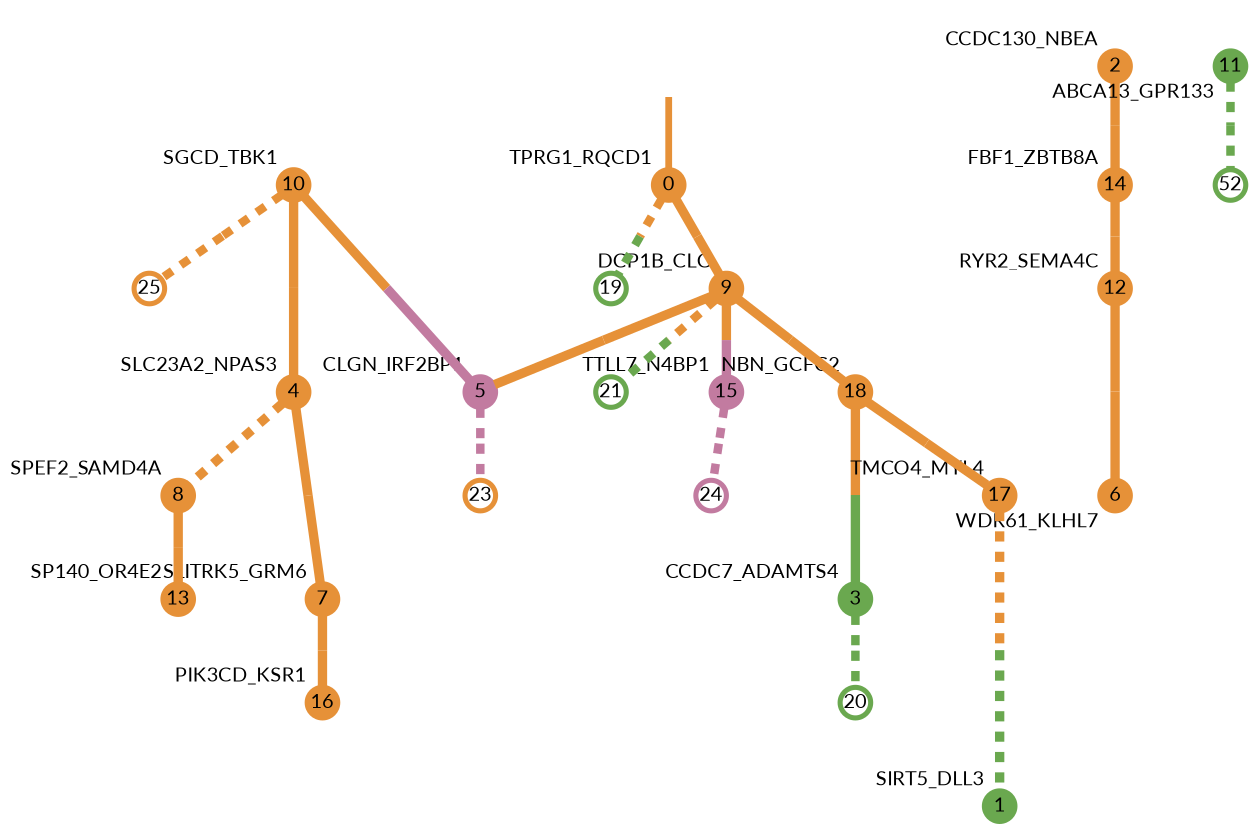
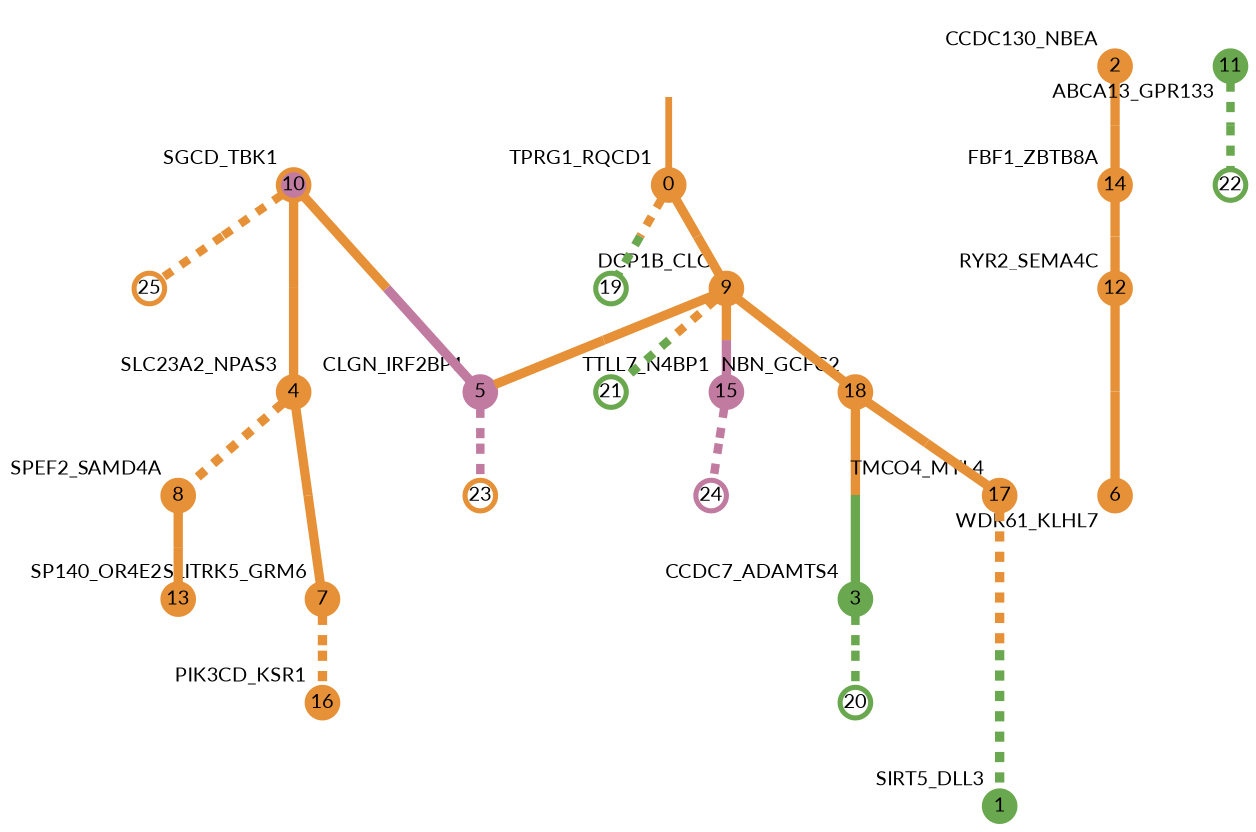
node "10 SGCD_TBK1": fillcolor #e69138ff -> #c27ba0ff
node "52": label "52" -> "22"
edge "7 SLITRK5_GRM6" -> "16 PIK3CD_KSR1": style solid -> dashed
